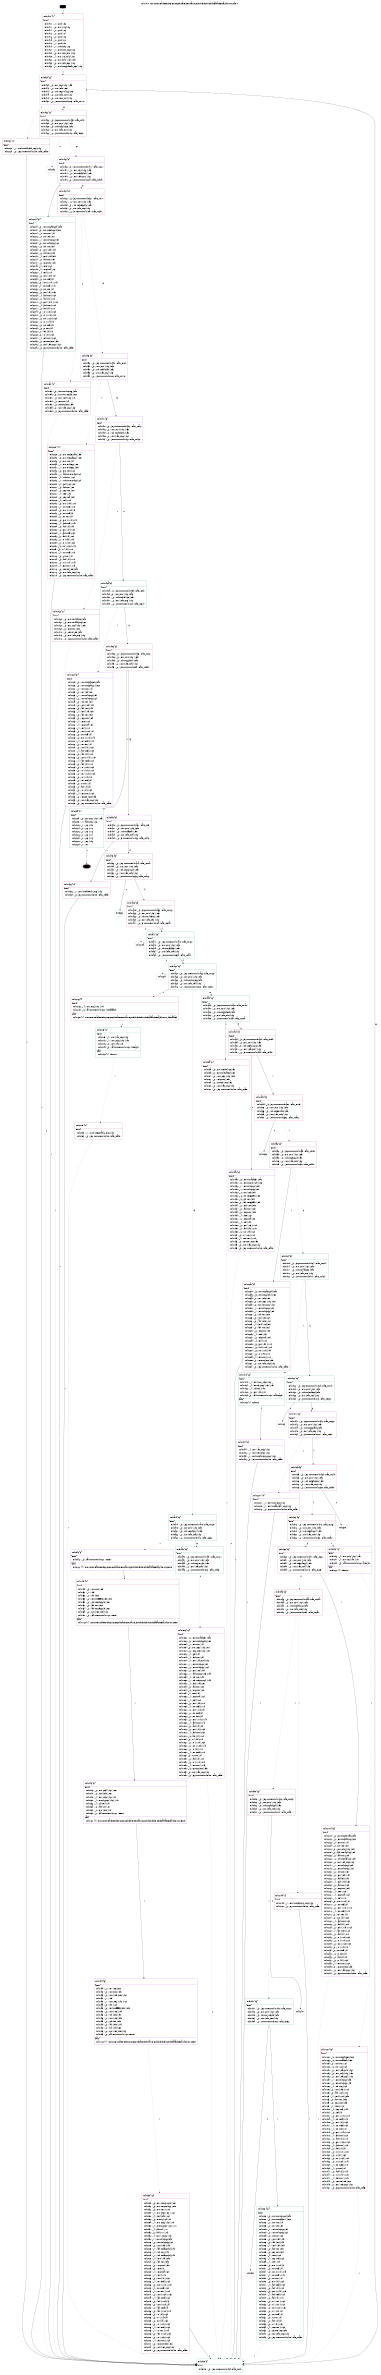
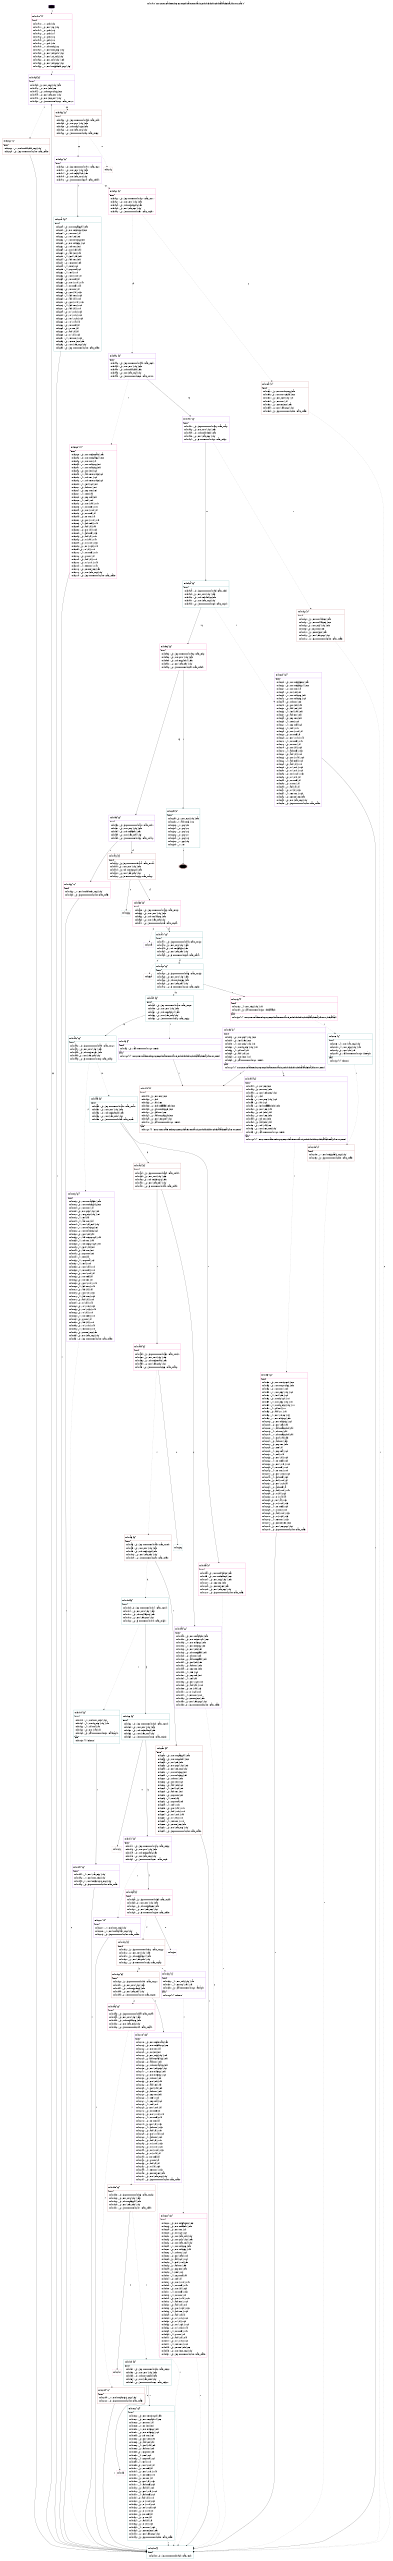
edge "0x401a60 [25]" -> "0x401aab [25]": now "0x401a92 [25]" -> "0x401aab [25]"
edge "0x401f4d [40]" -> "0x401f75 [31]": reversed
